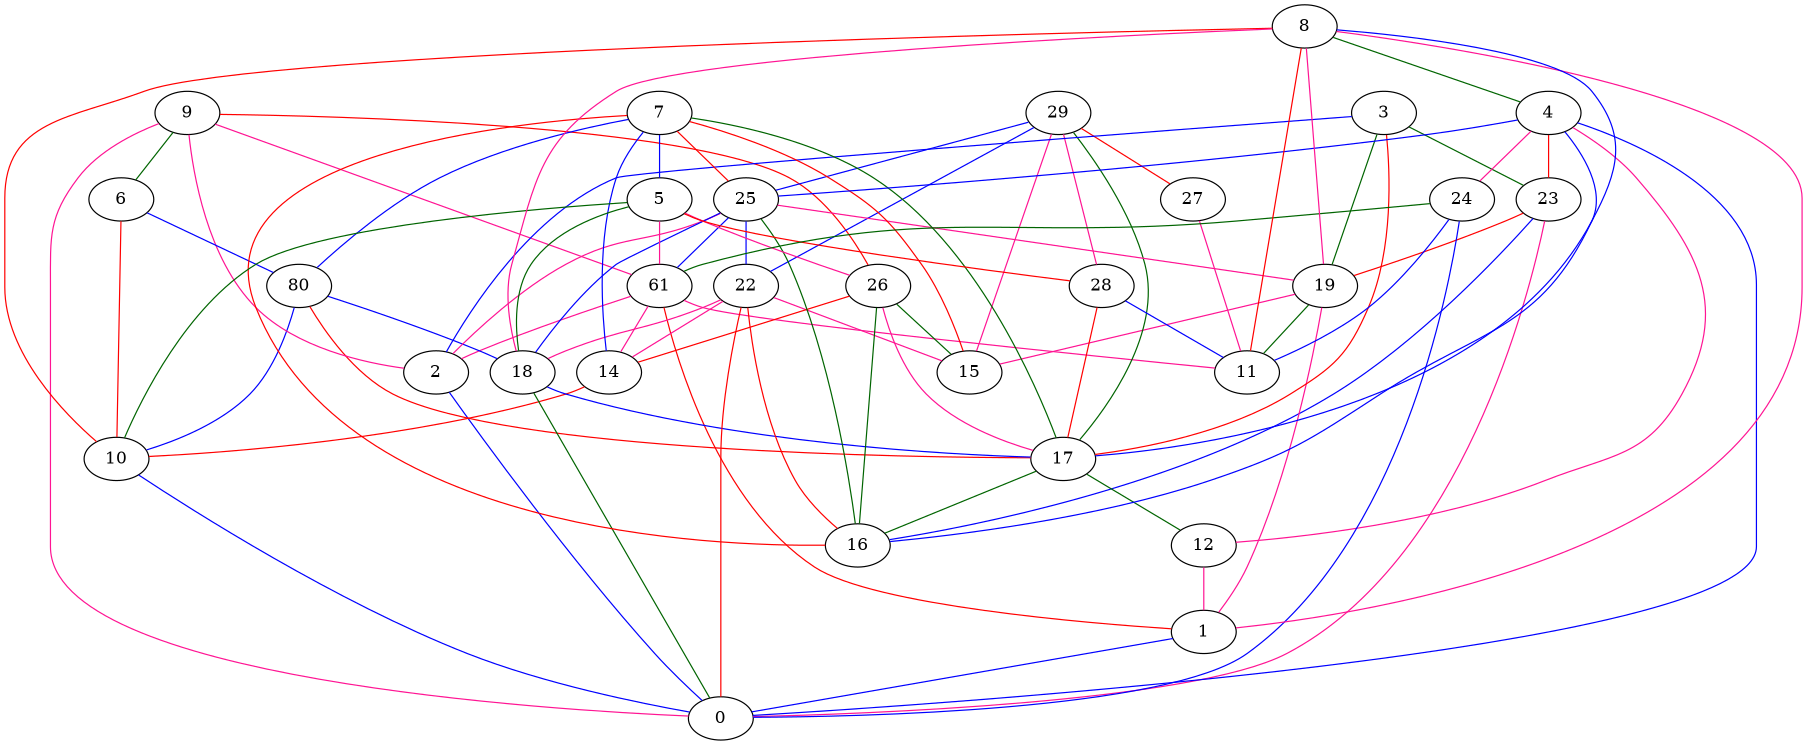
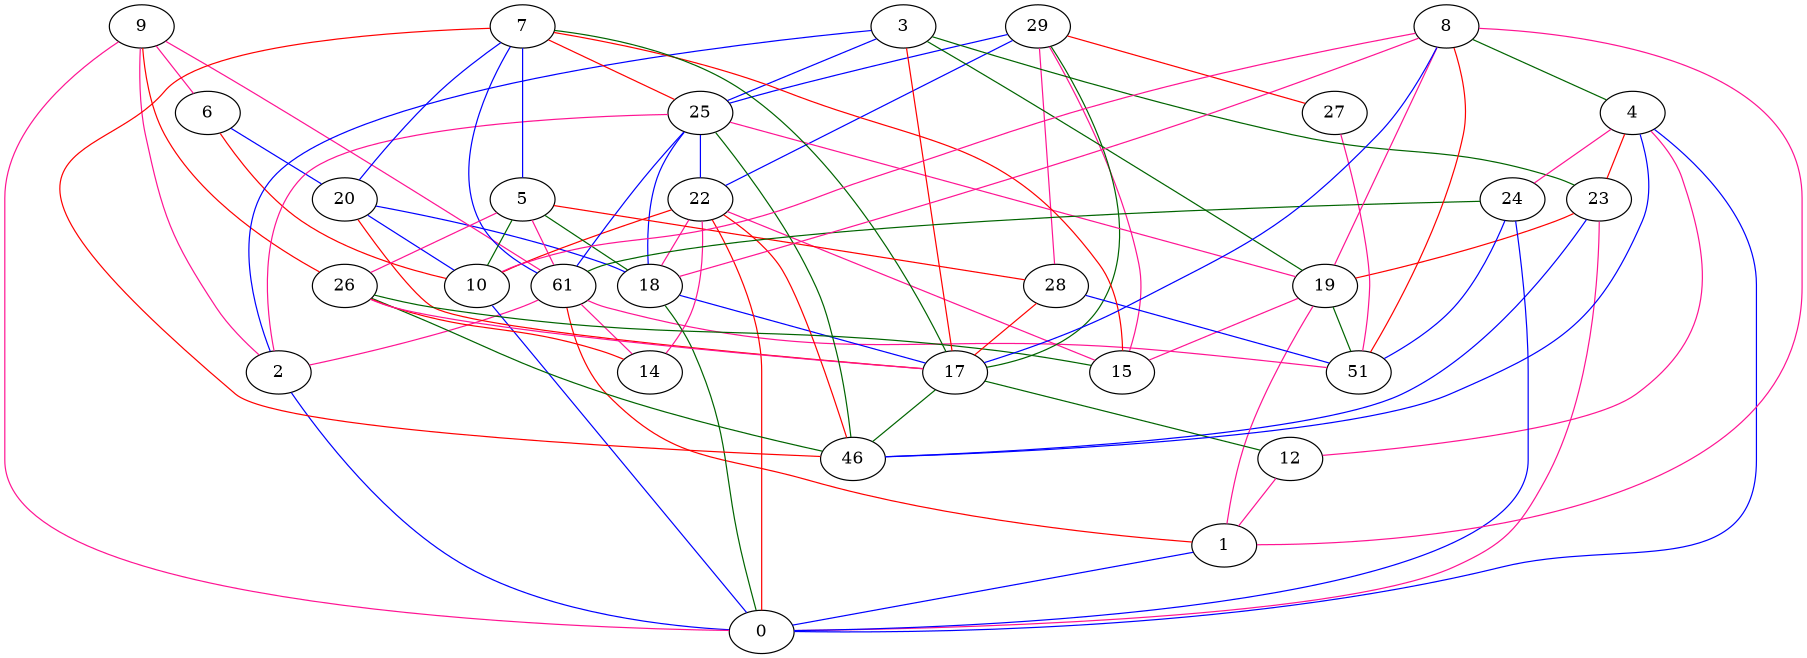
edge "8" -- "10": color red -> deeppink
edge "9" -- "6": color darkgreen -> deeppink
edge "4" -- "25": now "3" -- "25"
edge "7" -- "14": now "7" -- "61"
node "80": label "80" -> "20"
node "11": label "11" -> "51"
edge "14" -- "10": now "22" -- "10"
node "16": label "16" -> "46"
